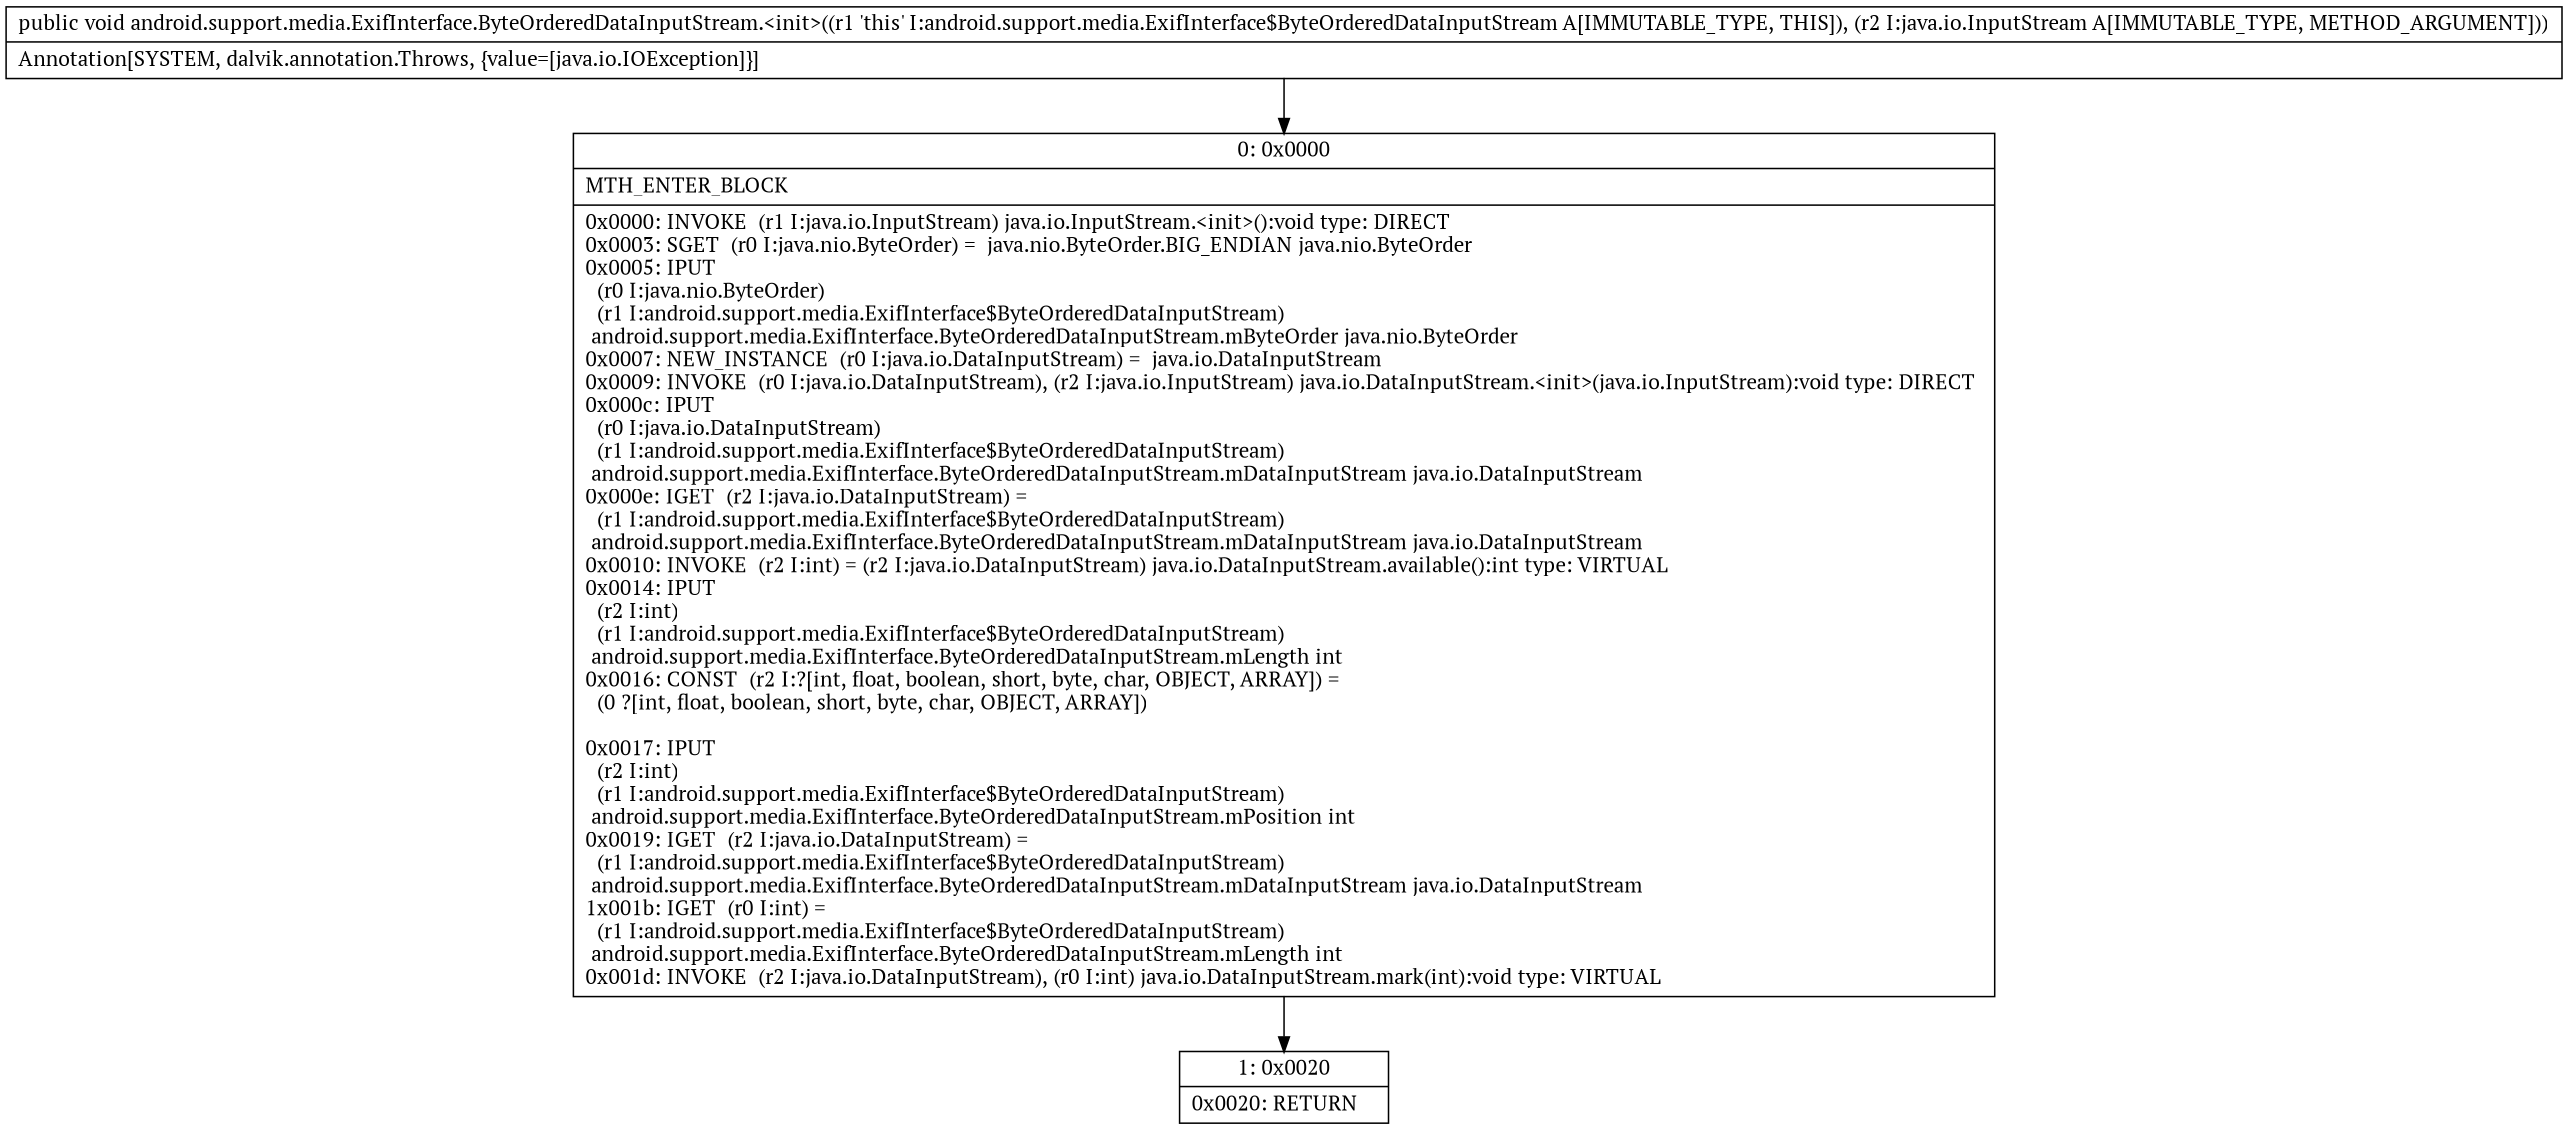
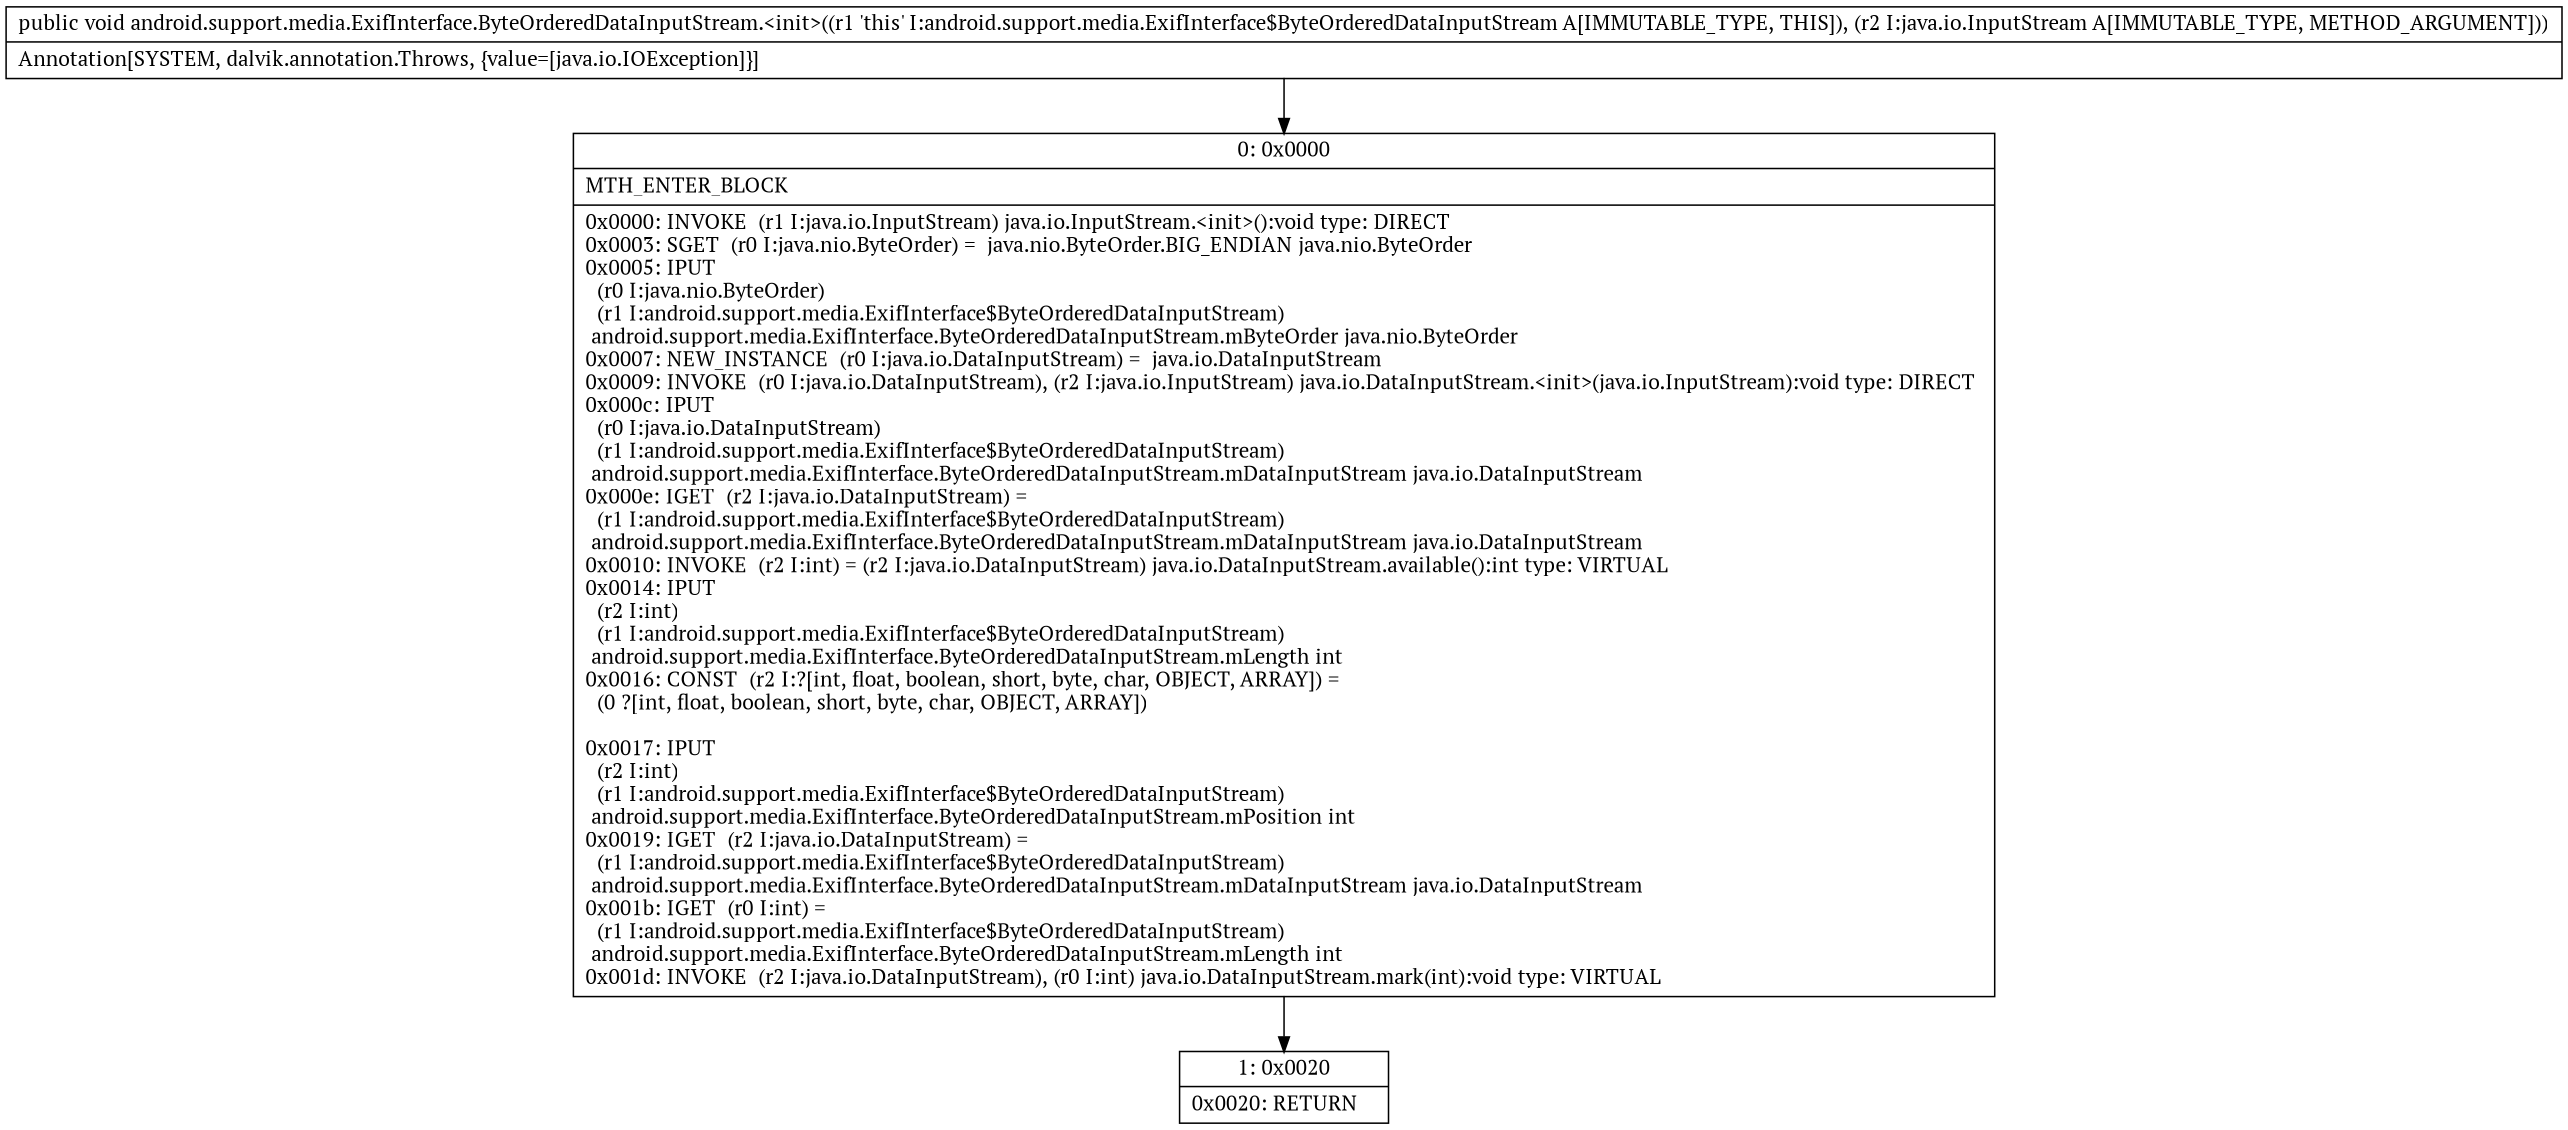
node "0: 0x0000": text "1x001b: IGET  (r0 I:int) =" -> "0x001b: IGET  (r0 I:int) ="
